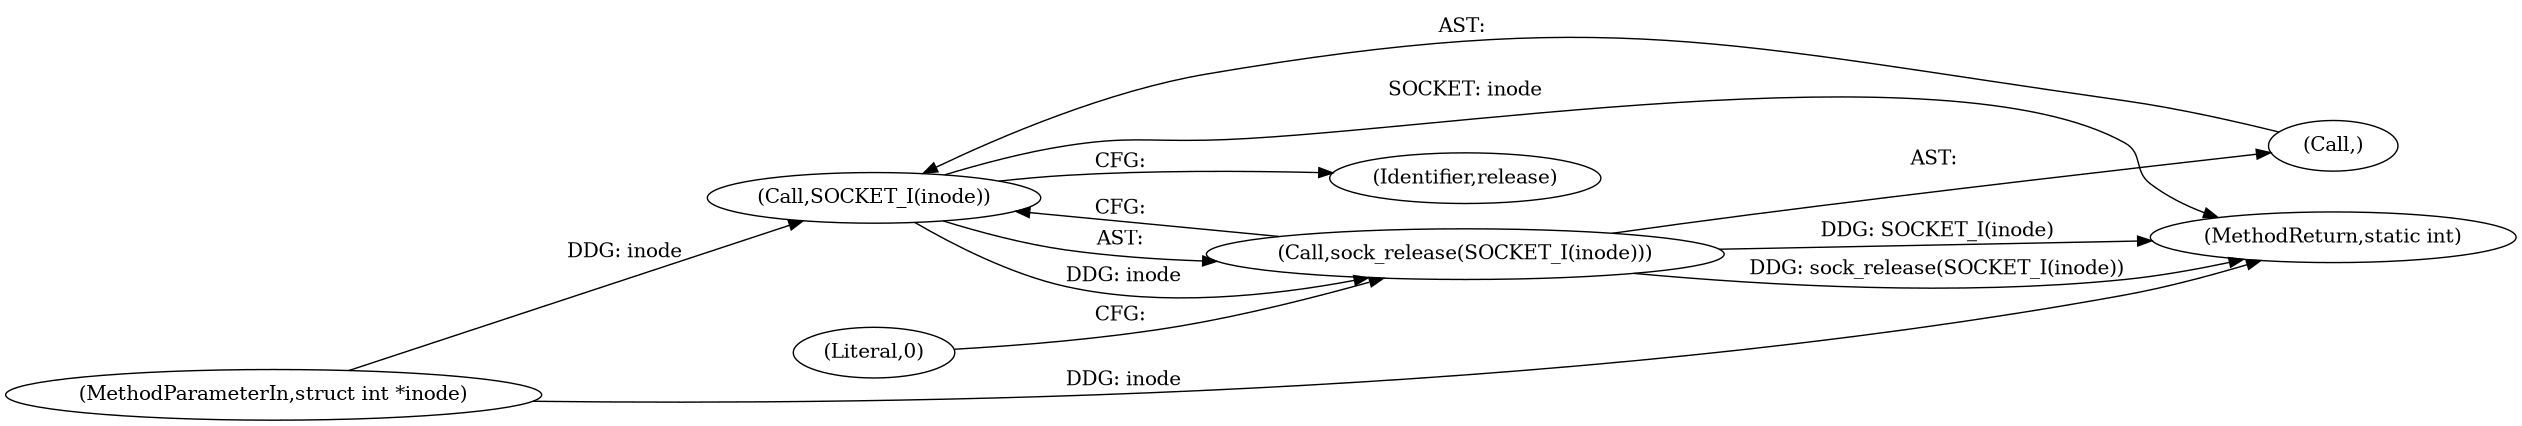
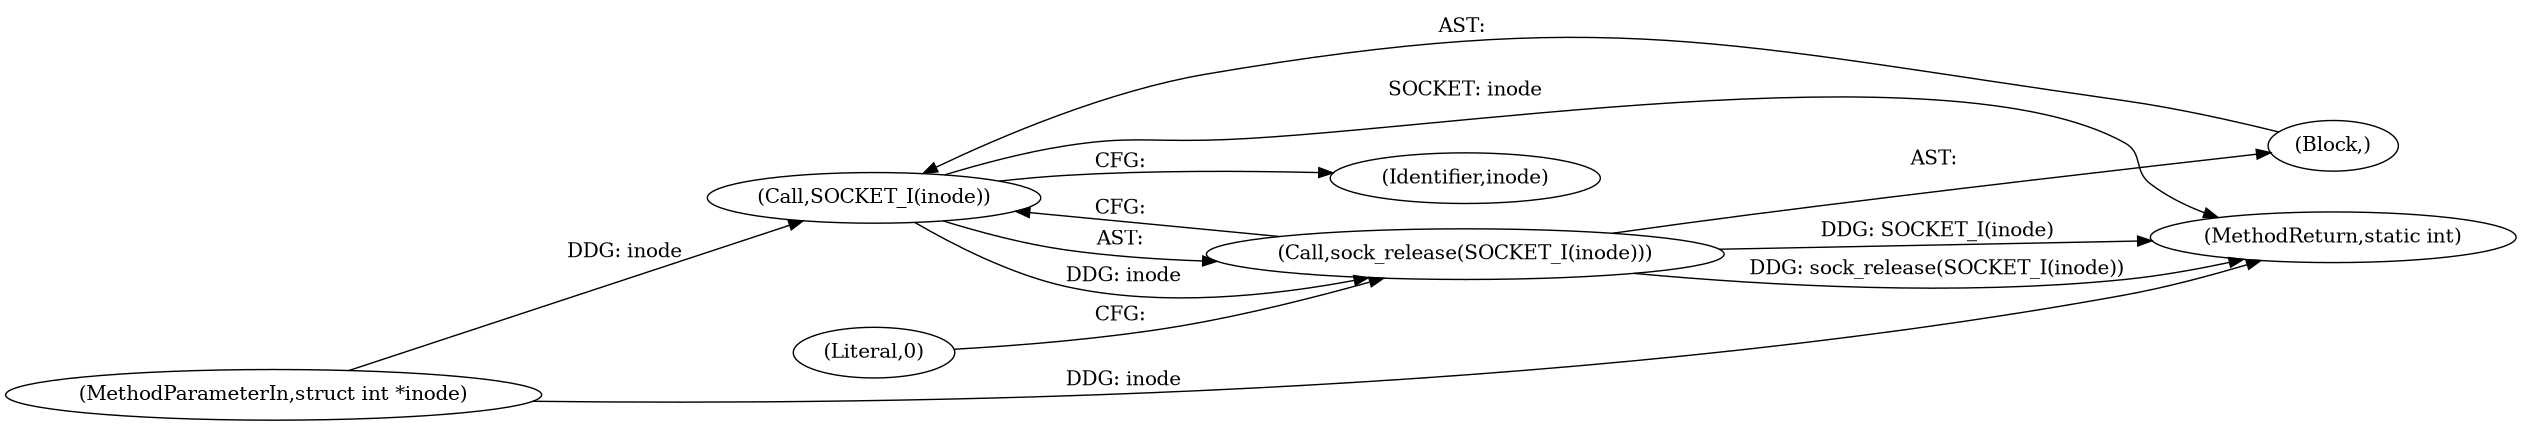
node "(Call,)": label "(Call,)" -> "(Block,)"
node "(Identifier,release)": label "(Identifier,release)" -> "(Identifier,inode)"
